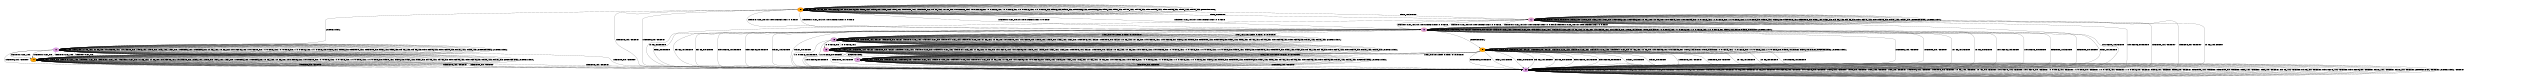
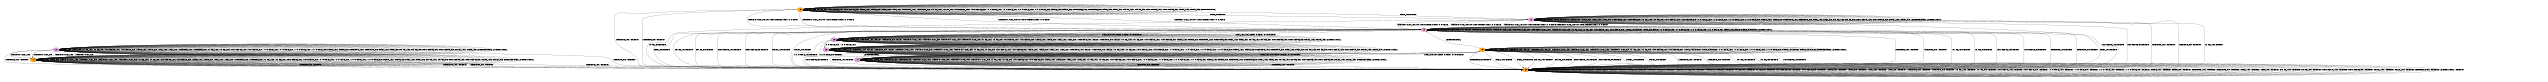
edge "s0" -> "s1": removed, label "[RmPadFrmInitPkts]/"
edge "s2" -> "s9": reversed
edge "s7" -> "s8": reversed
node "s3": fillcolor plum -> orange
